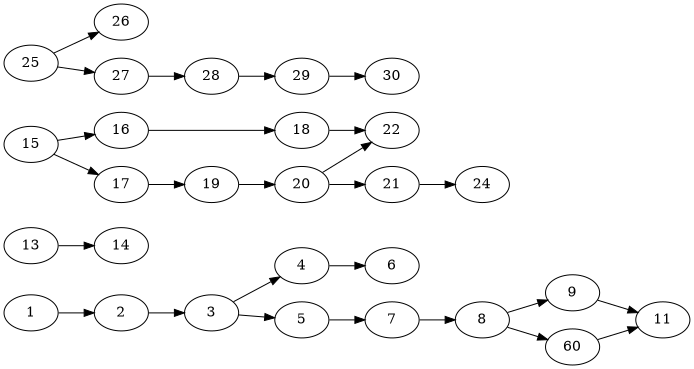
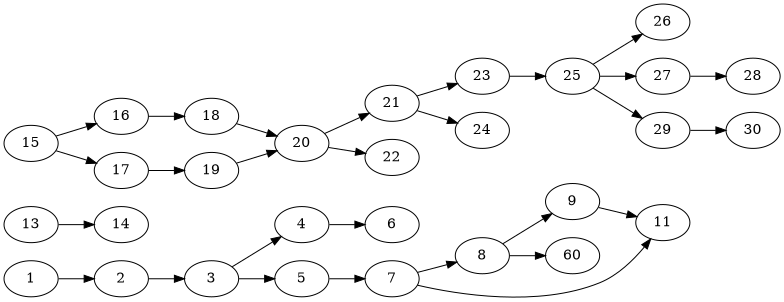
edge "28" -> "29": now "25" -> "29"
node "23": added
edge "18" -> "22": now "18" -> "20"
edge "60" -> "11": now "7" -> "11"
